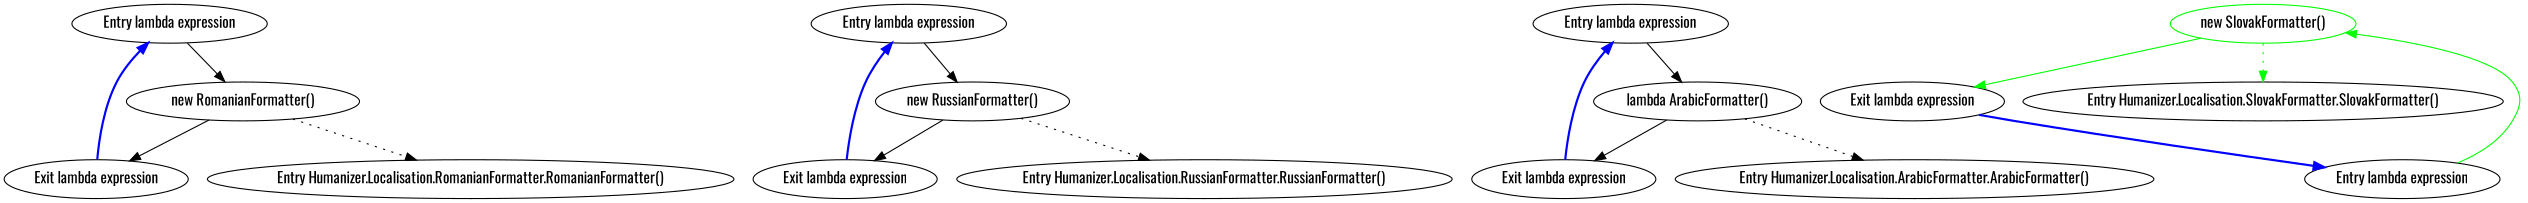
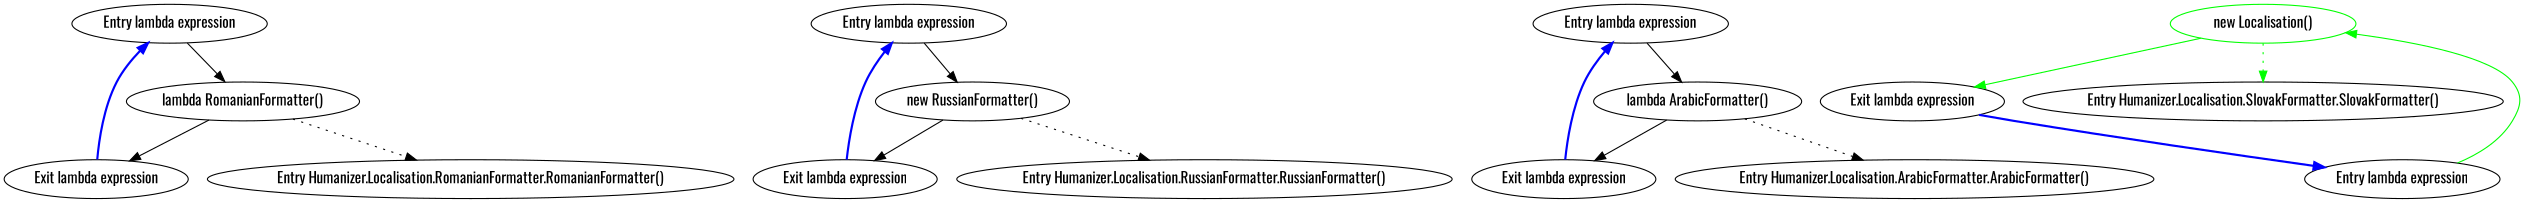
node "new SlovakFormatter()": label "new SlovakFormatter()" -> "new Localisation()"
node "new RomanianFormatter()": label "new RomanianFormatter()" -> "lambda RomanianFormatter()"
